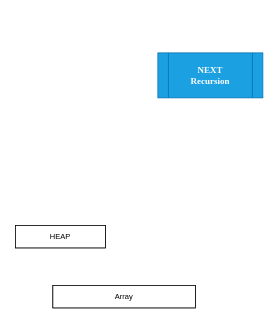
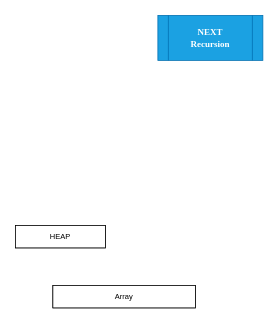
node "NEXT Recursion": moved (210, 75) -> (210, 38)
